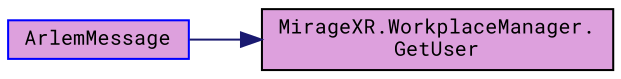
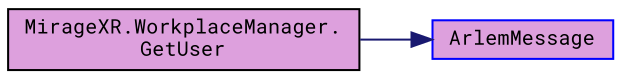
edge "ArlemMessage" -> "MirageXR.WorkplaceManager. GetUser": reversed
